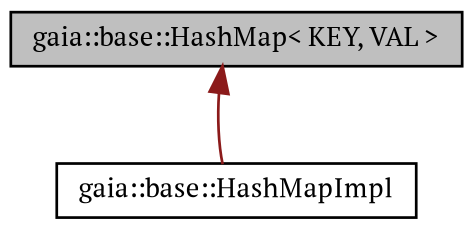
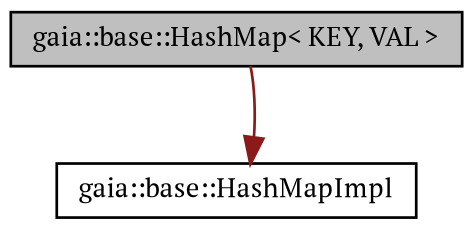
edge "gaia::base::HashMapImpl" -> "gaia::base::HashMap< KEY, VAL >": reversed
